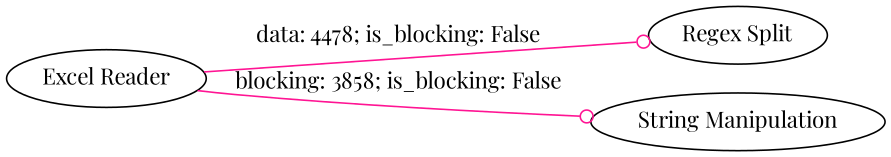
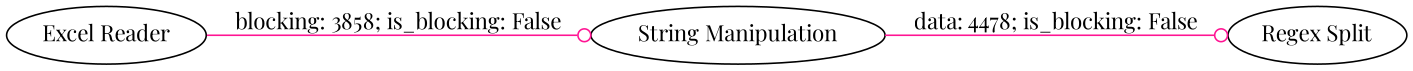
edge "Excel Reader" -> "Regex Split": now "String Manipulation" -> "Regex Split"
